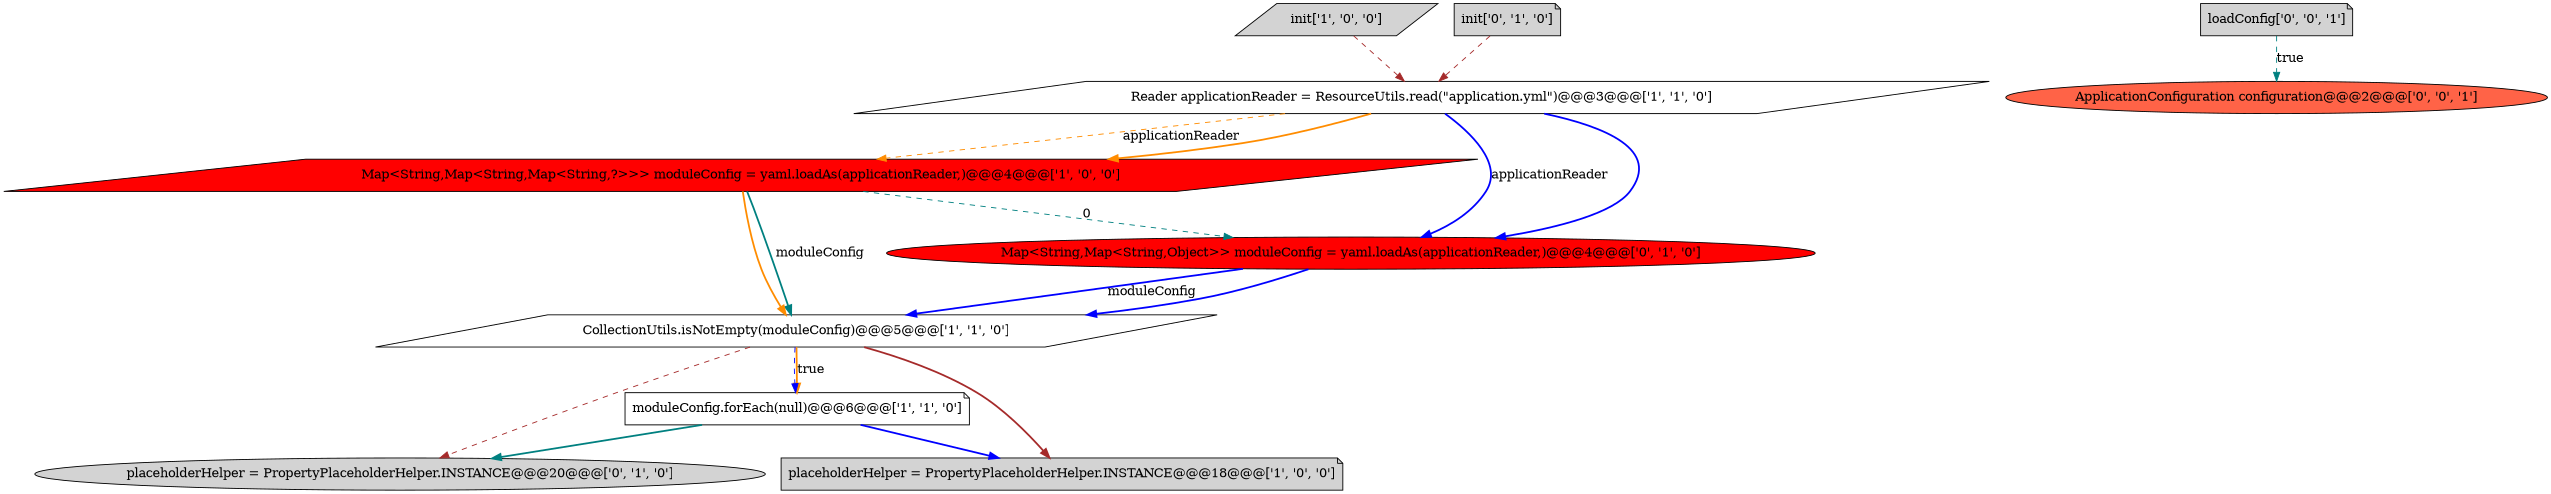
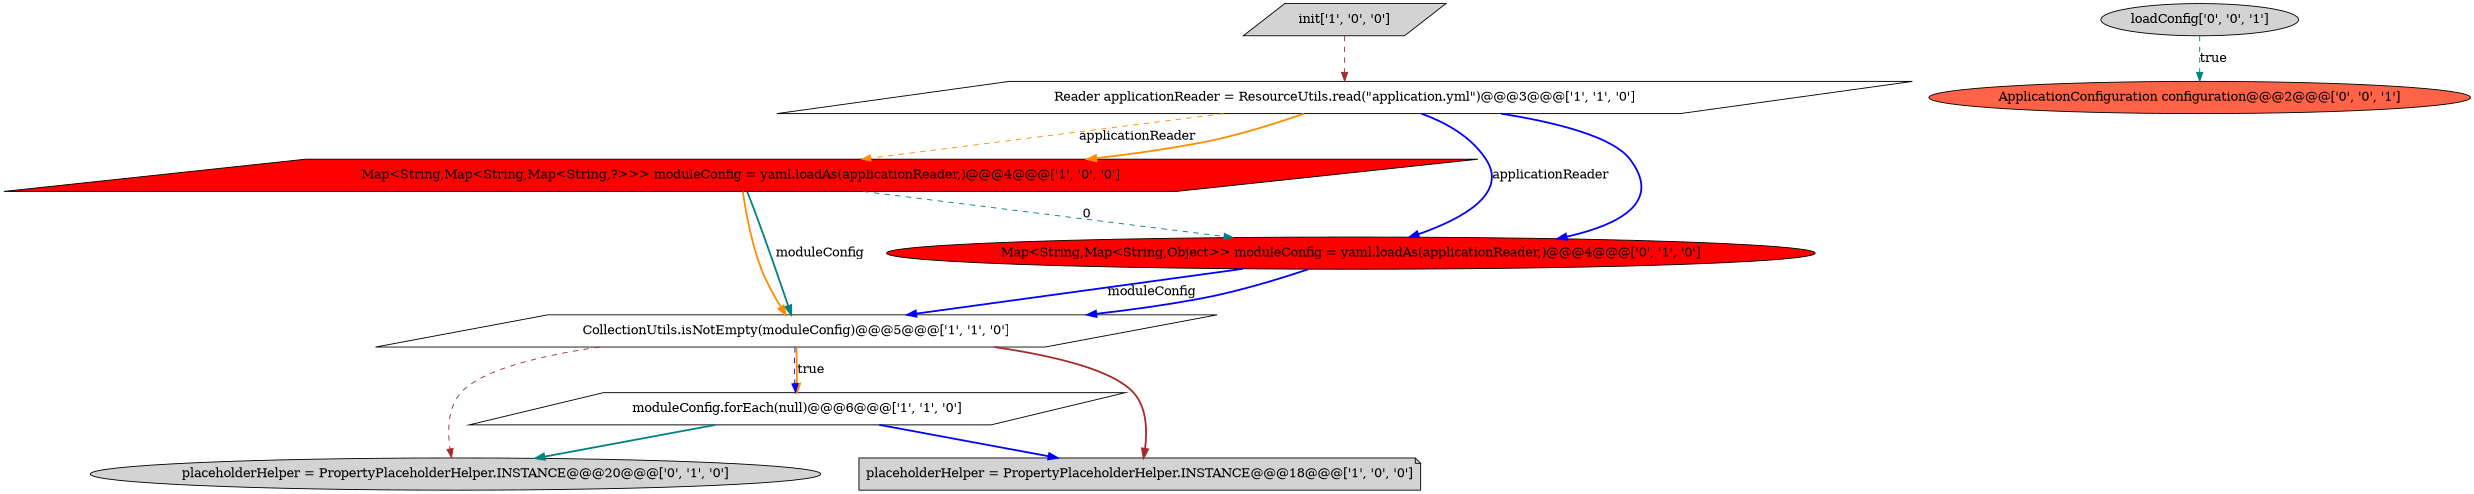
node "init['0', '1', '0']": removed
node "loadConfig['0', '0', '1']": shape note -> ellipse
node "moduleConfig.forEach(null)@@@6@@@['1', '1', '0']": shape note -> parallelogram
